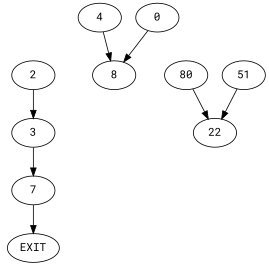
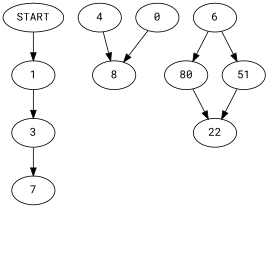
node "START": added
node "6": added
node "2": label "2" -> "1"
node "EXIT": removed
